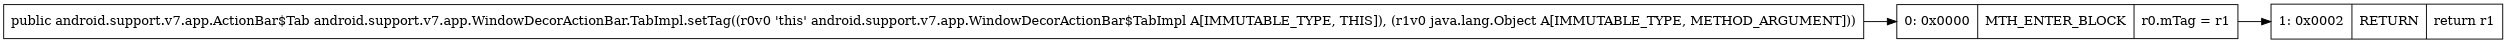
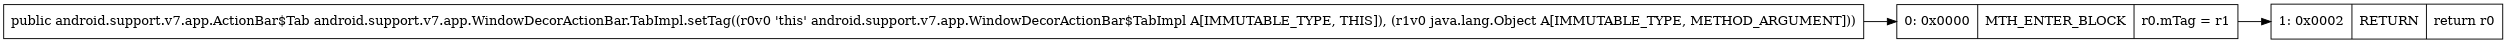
node "1: 0x0002": text "return r1" -> "return r0"
